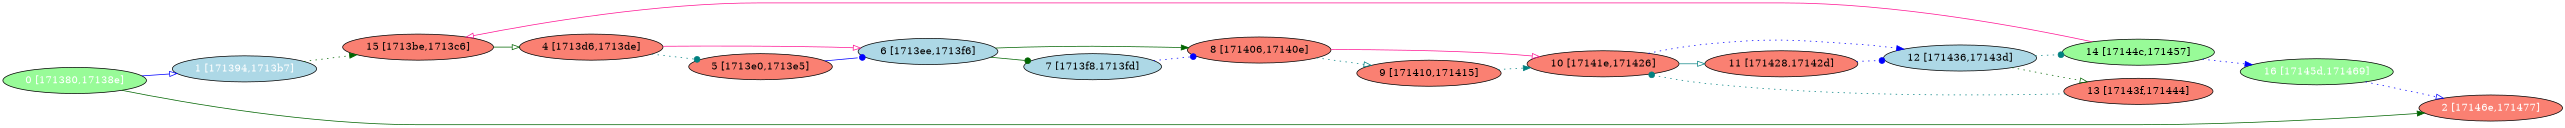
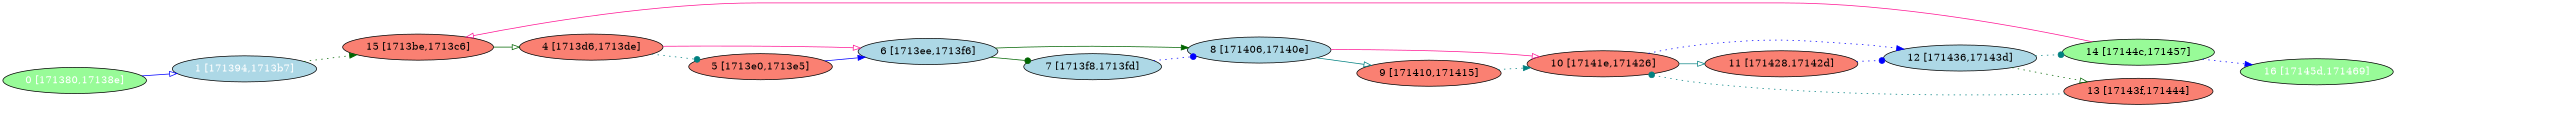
node "8 [171406,17140e]": fillcolor salmon -> lightblue
edge "5 [1713e0,1713e5]" -> "6 [1713ee,1713f6]": arrowhead dot -> normal
edge "8 [171406,17140e]" -> "9 [171410,171415]": style dotted -> solid
node "2 [17146e,171477]": removed
